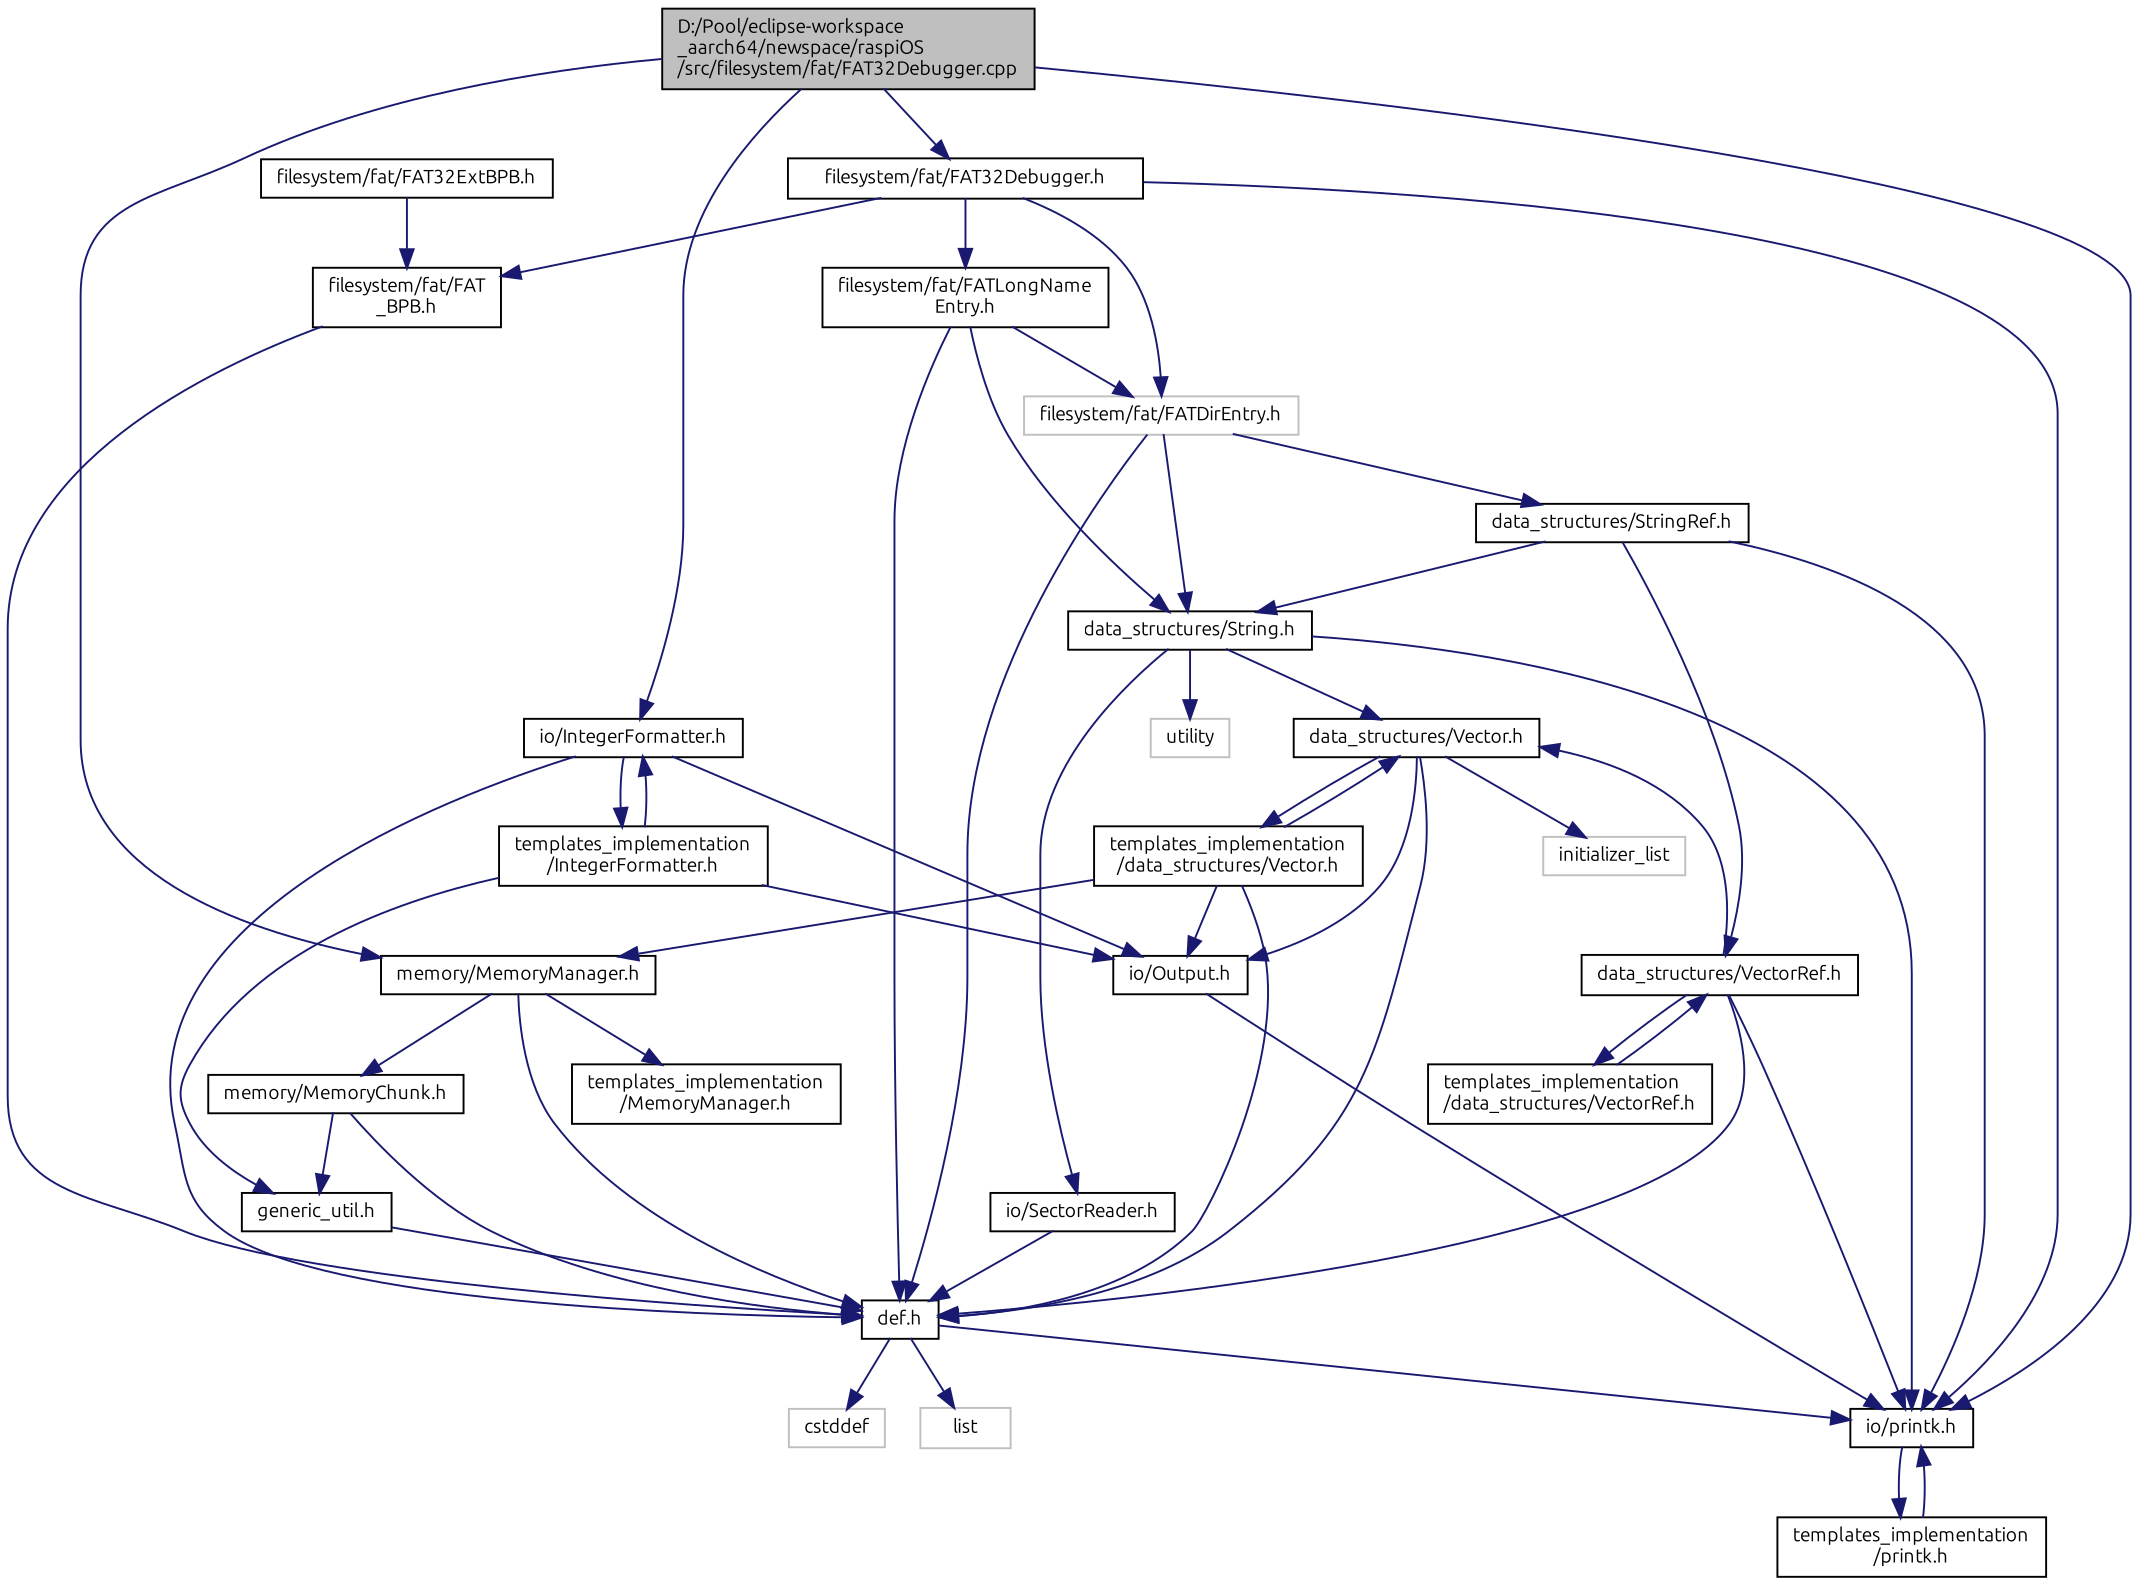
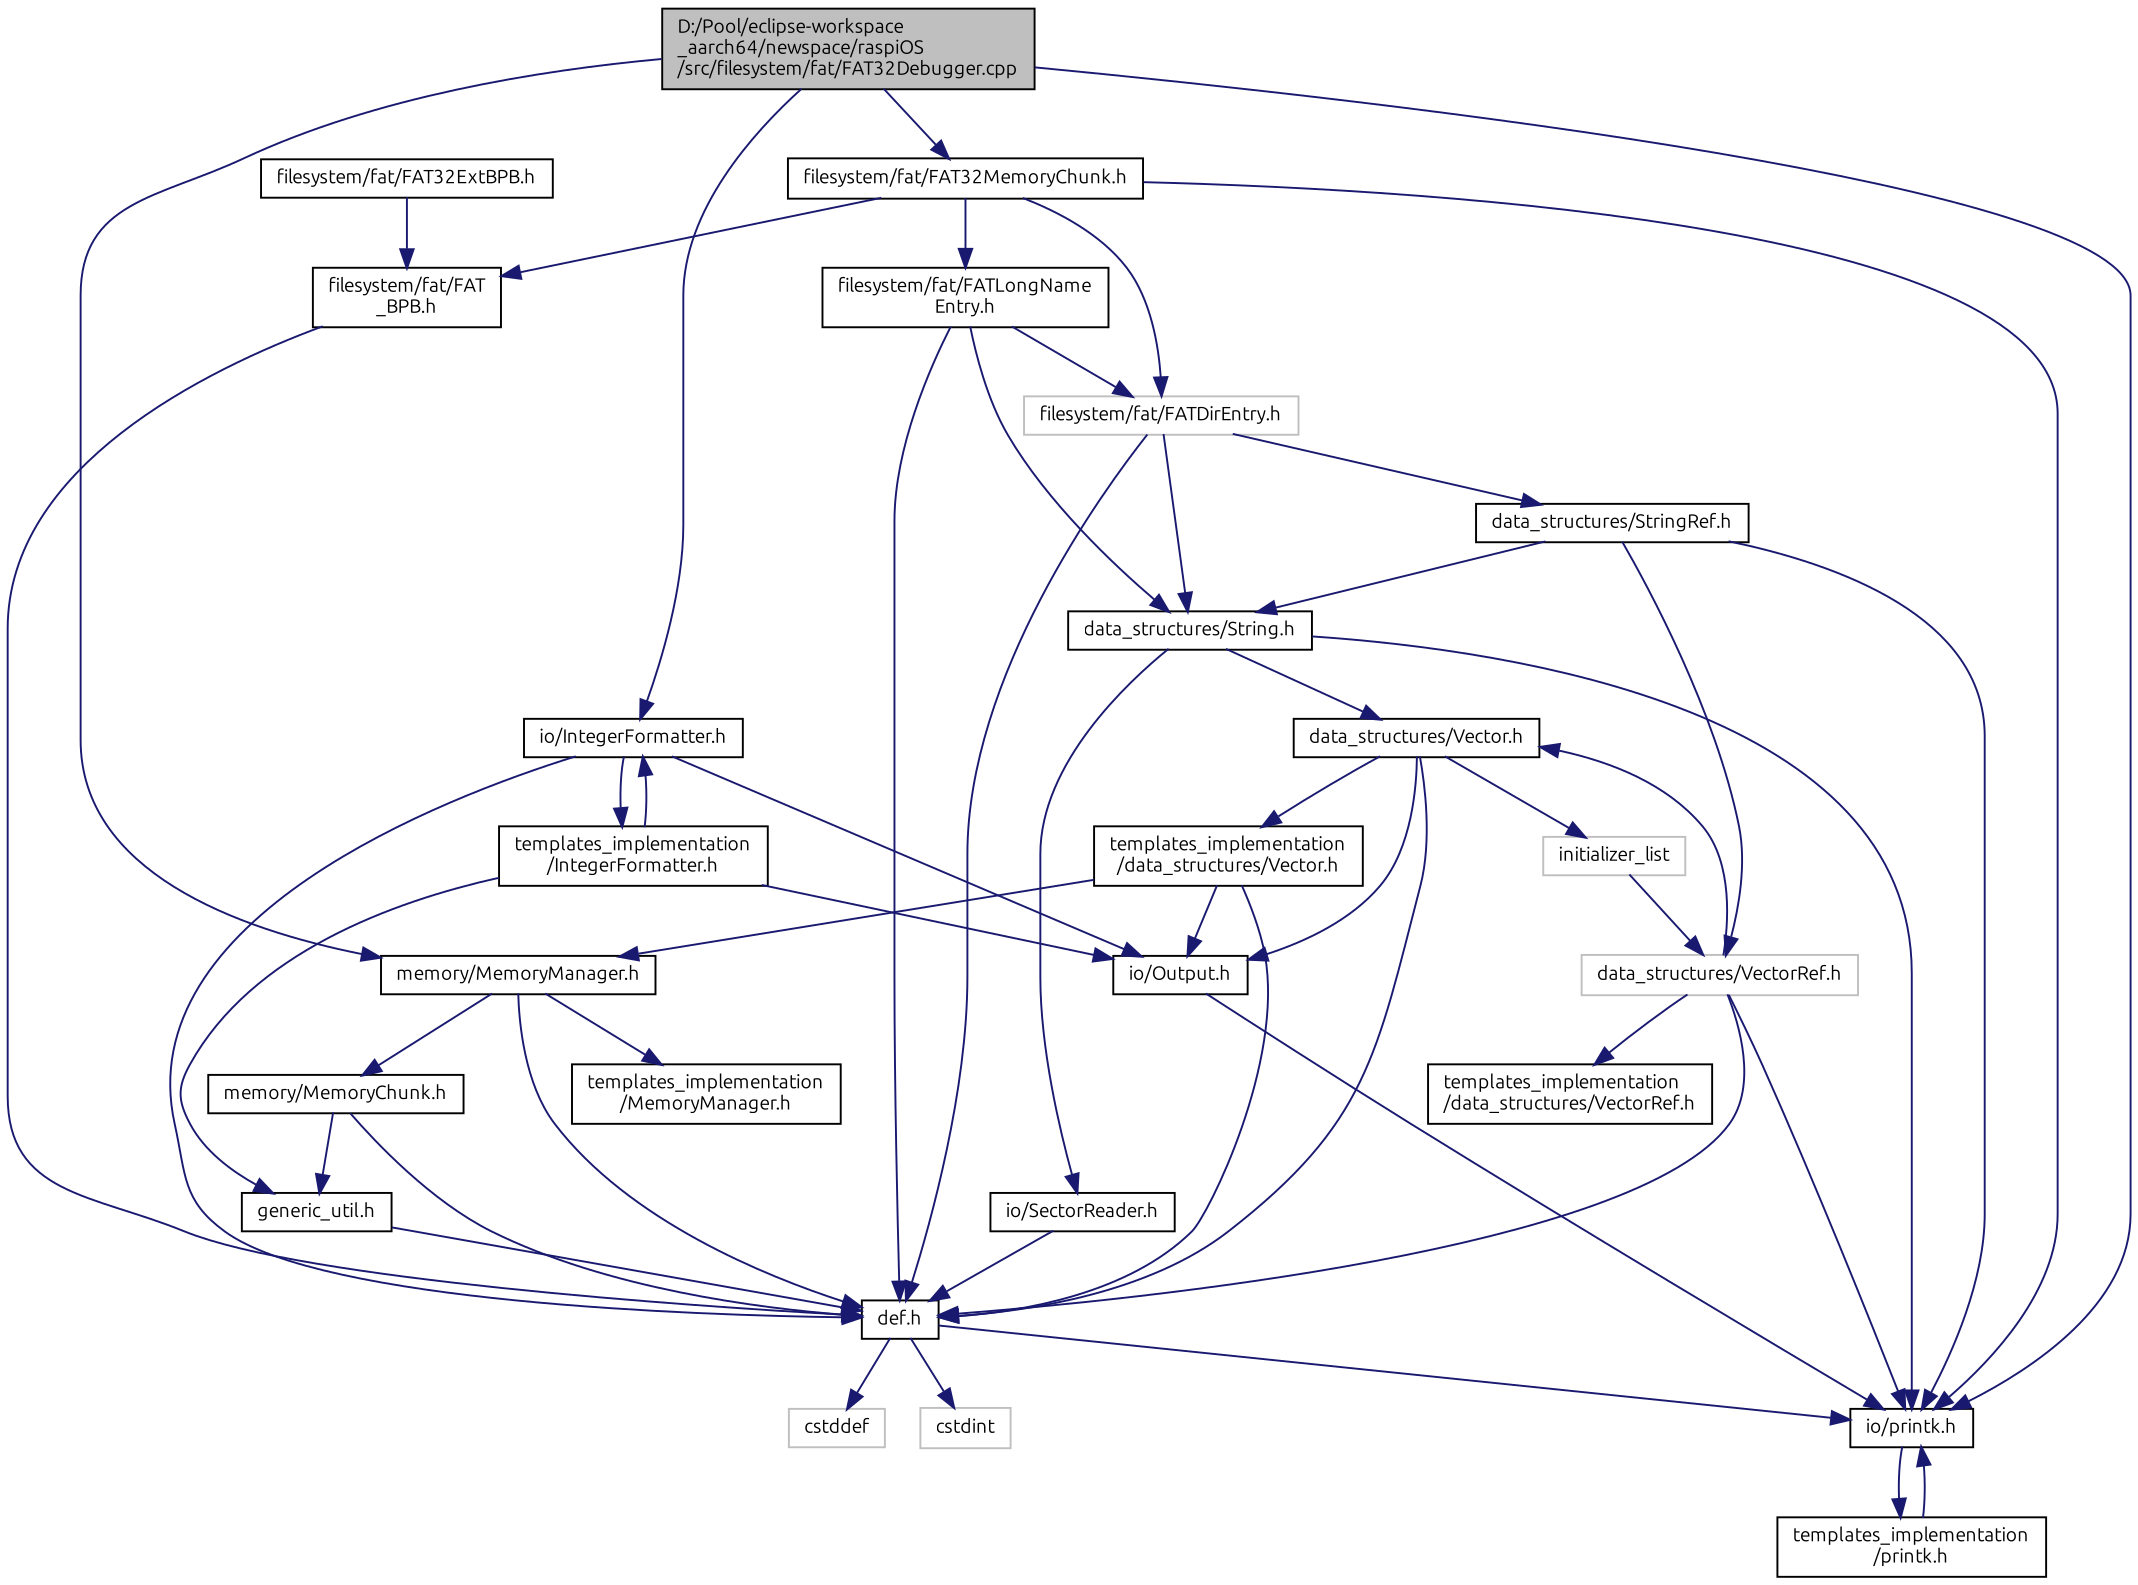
node "filesystem/fat/FAT32Debugger.h": label "filesystem/fat/FAT32Debugger.h" -> "filesystem/fat/FAT32MemoryChunk.h"
node "utility": removed
edge "templates_implementation /data_structures/Vector.h" -> "data_structures/Vector.h": removed
node "data_structures/VectorRef.h": color black -> grey75
edge "templates_implementation /data_structures/VectorRef.h" -> "data_structures/VectorRef.h": now "initializer_list" -> "data_structures/VectorRef.h"
node "list": label "list" -> "cstdint"
